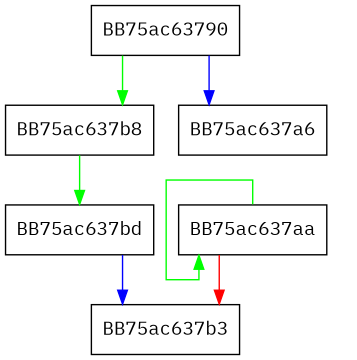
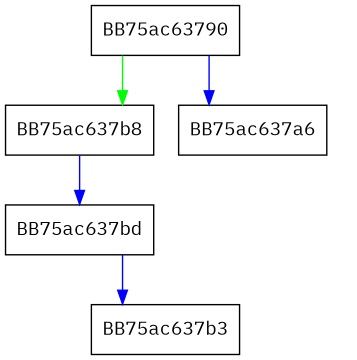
edge "BB75ac637b8" -> "BB75ac637bd": color green -> blue
node "BB75ac637aa": removed
